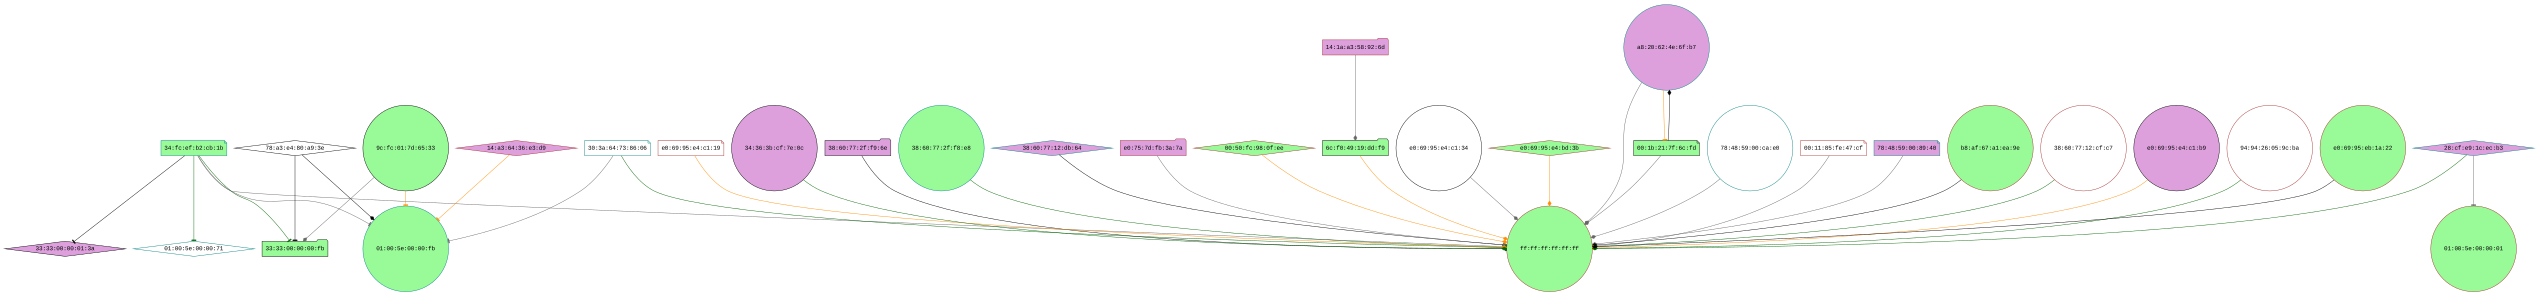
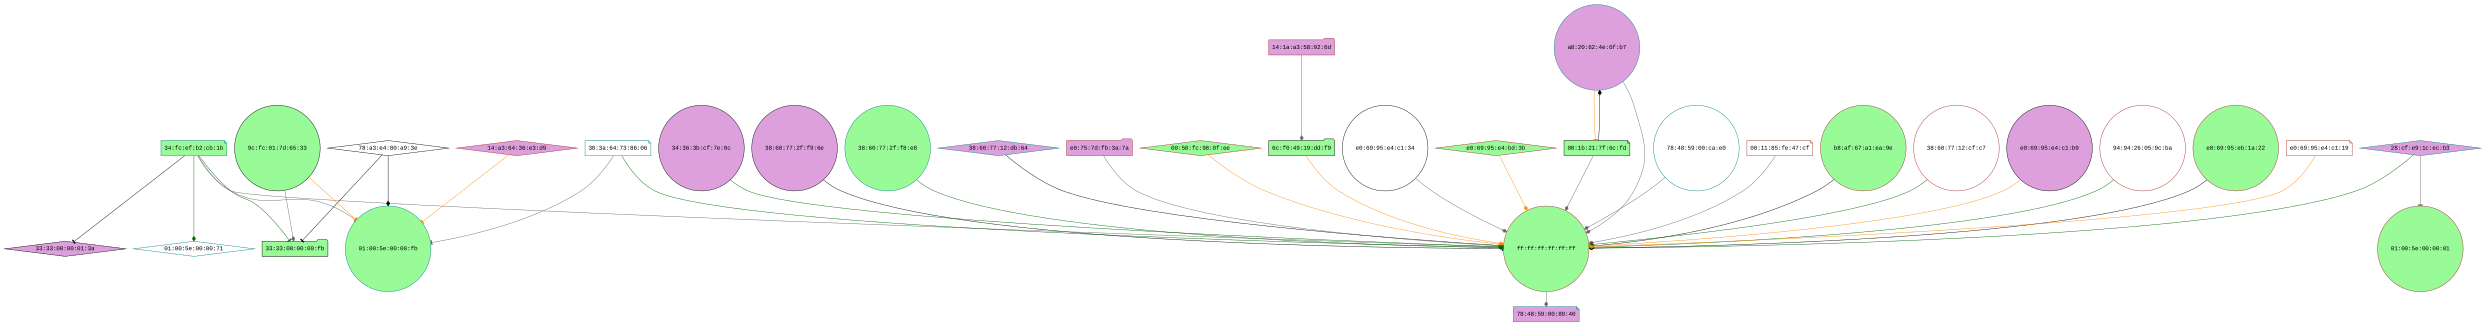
node "38:60:77:2f:f9:6e": shape folder -> circle
edge "34:fc:ef:b2:cb:1b" -> "01:00:5e:00:00:71": arrowhead tee -> diamond
edge "78:48:59:00:89:40" -> "ff:ff:ff:ff:ff:ff": reversed
